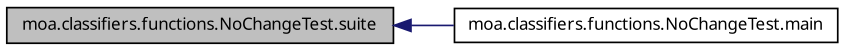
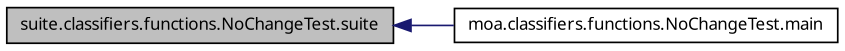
node "moa.classifiers.functions.NoChangeTest.suite": label "moa.classifiers.functions.NoChangeTest.suite" -> "suite.classifiers.functions.NoChangeTest.suite"
